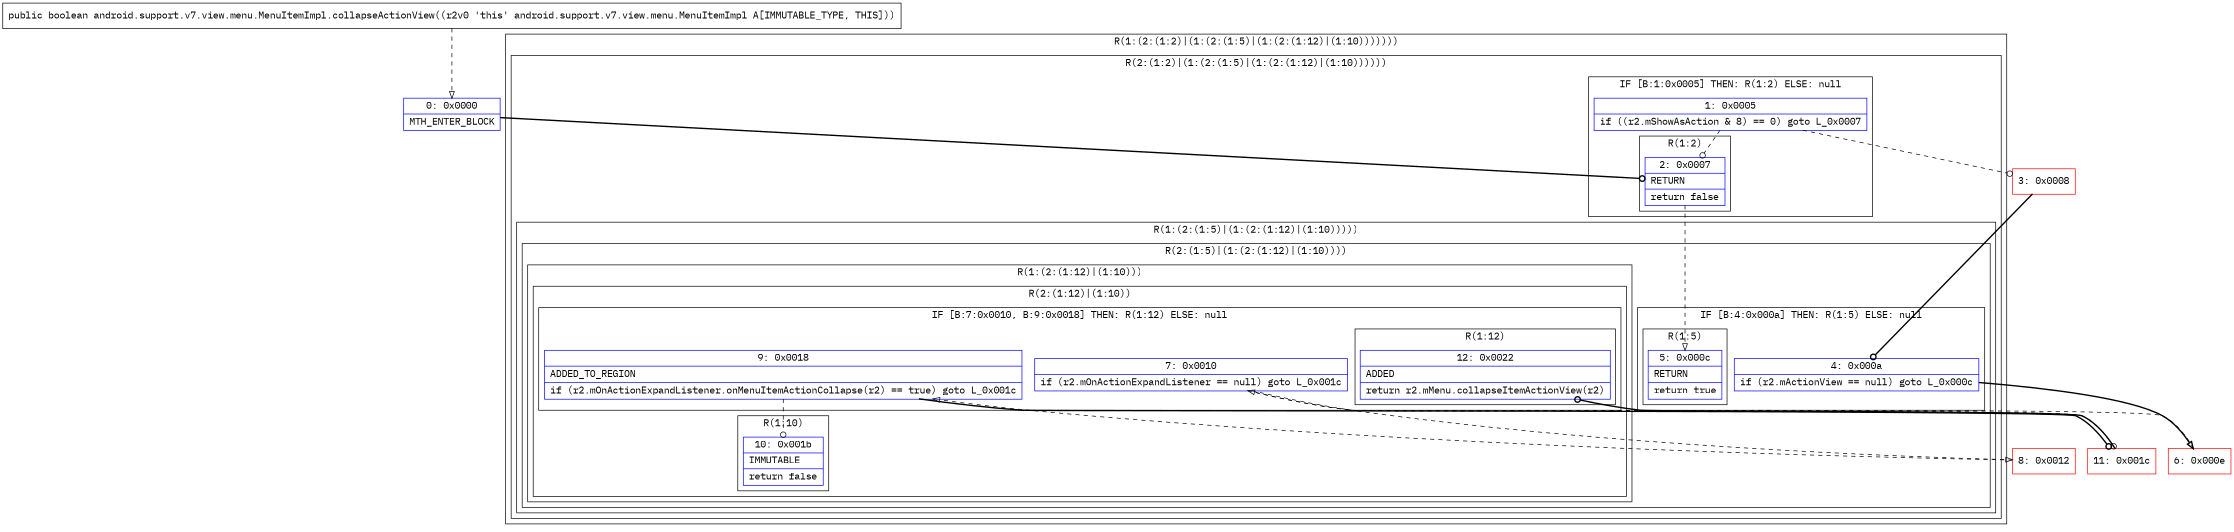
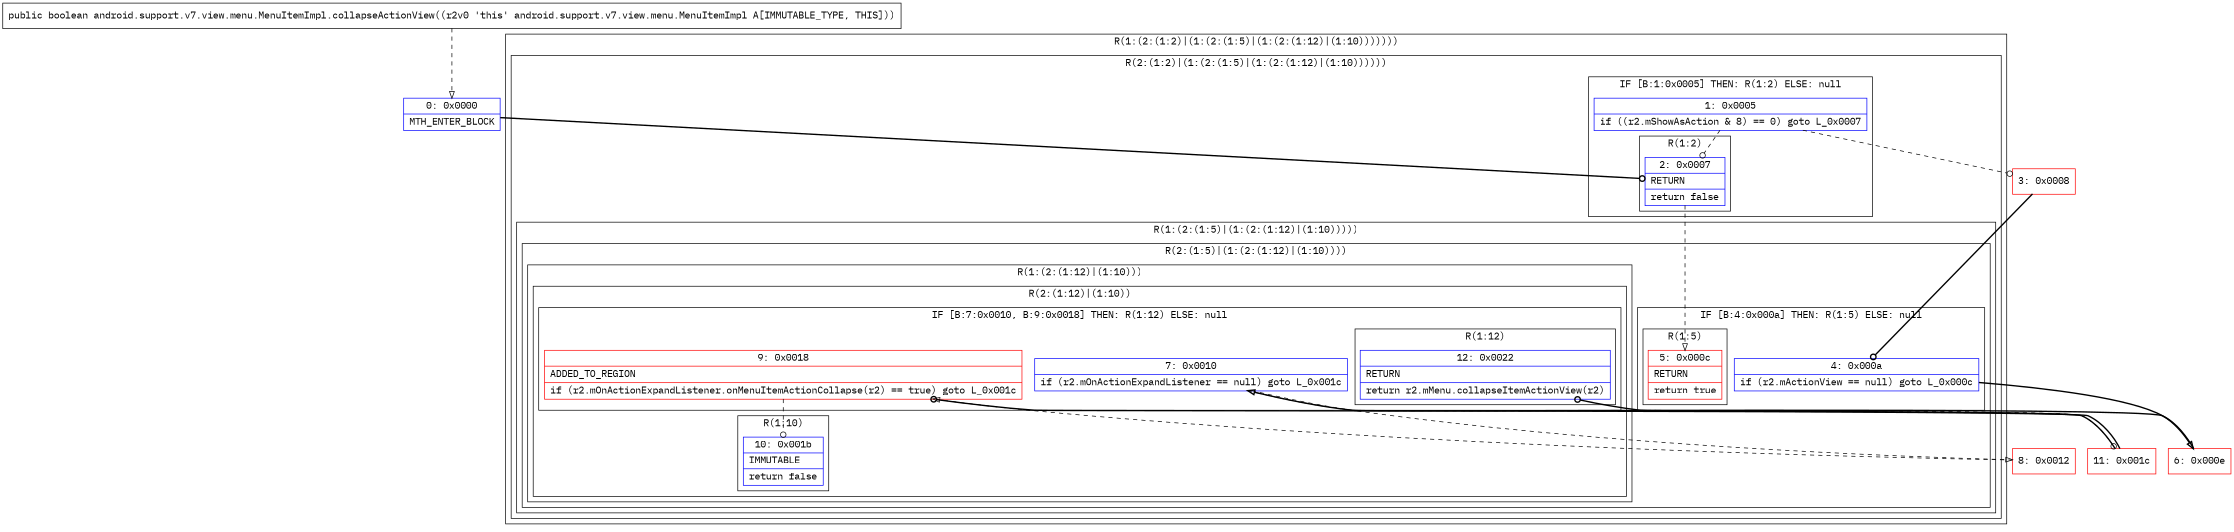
node "12: 0x0022": text "ADDED" -> "RETURN"
node "9: 0x0018": color blue -> red
node "5: 0x000c": color blue -> red
edge "6: 0x000e" -> "7: 0x0010": style dashed -> bold
edge "9: 0x0018" -> "11: 0x001c": reversed
